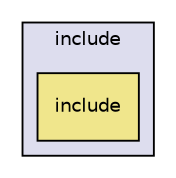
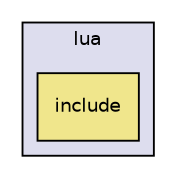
cluster "include": label "include" -> "lua"
